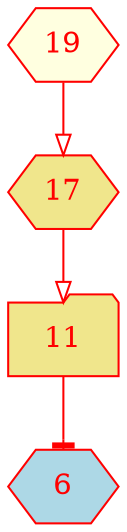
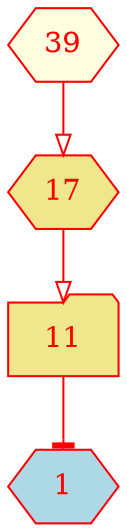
node "19": label "19" -> "39"
node "6": label "6" -> "1"
